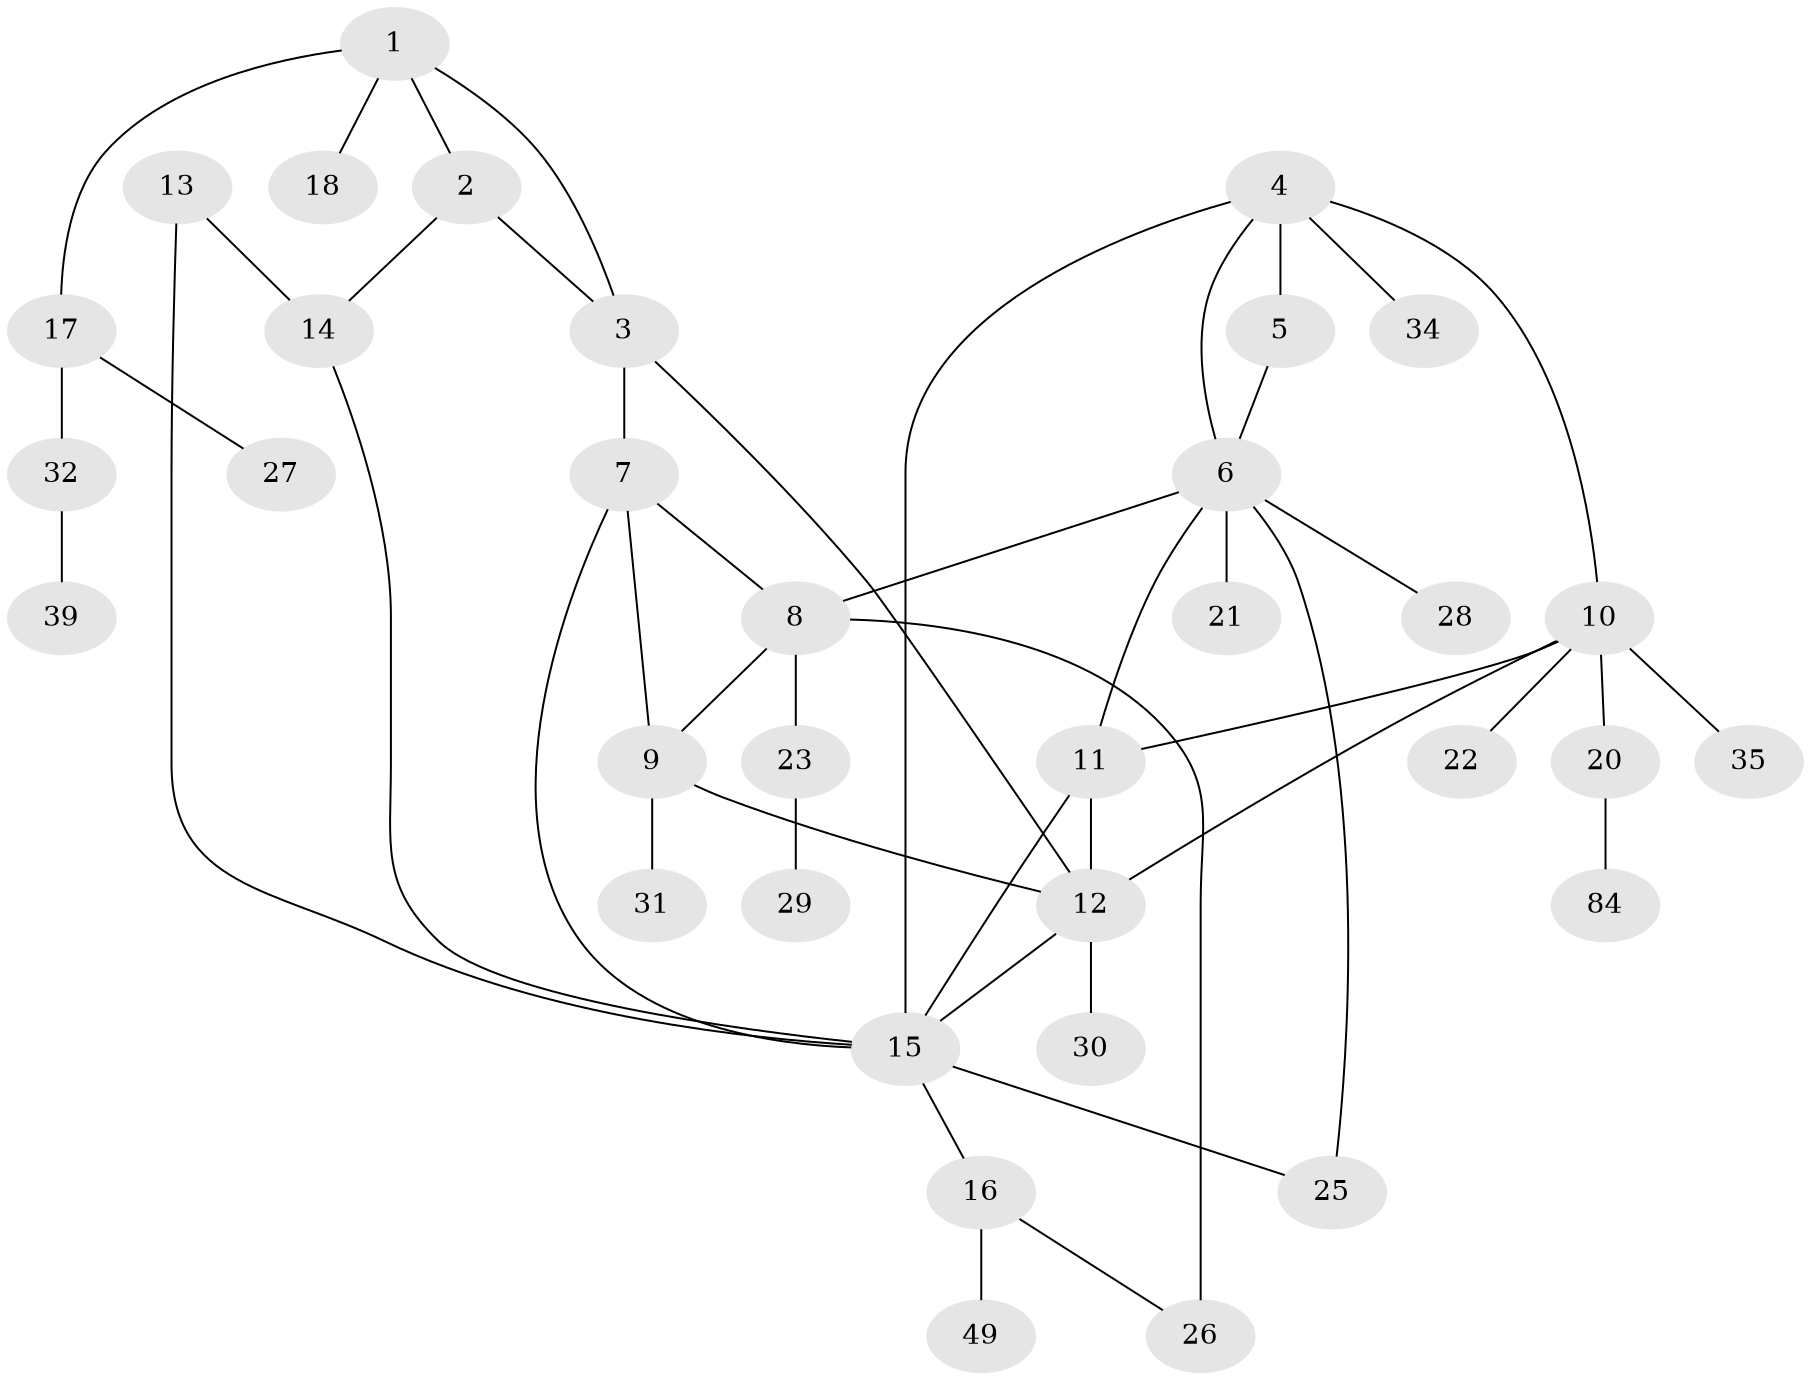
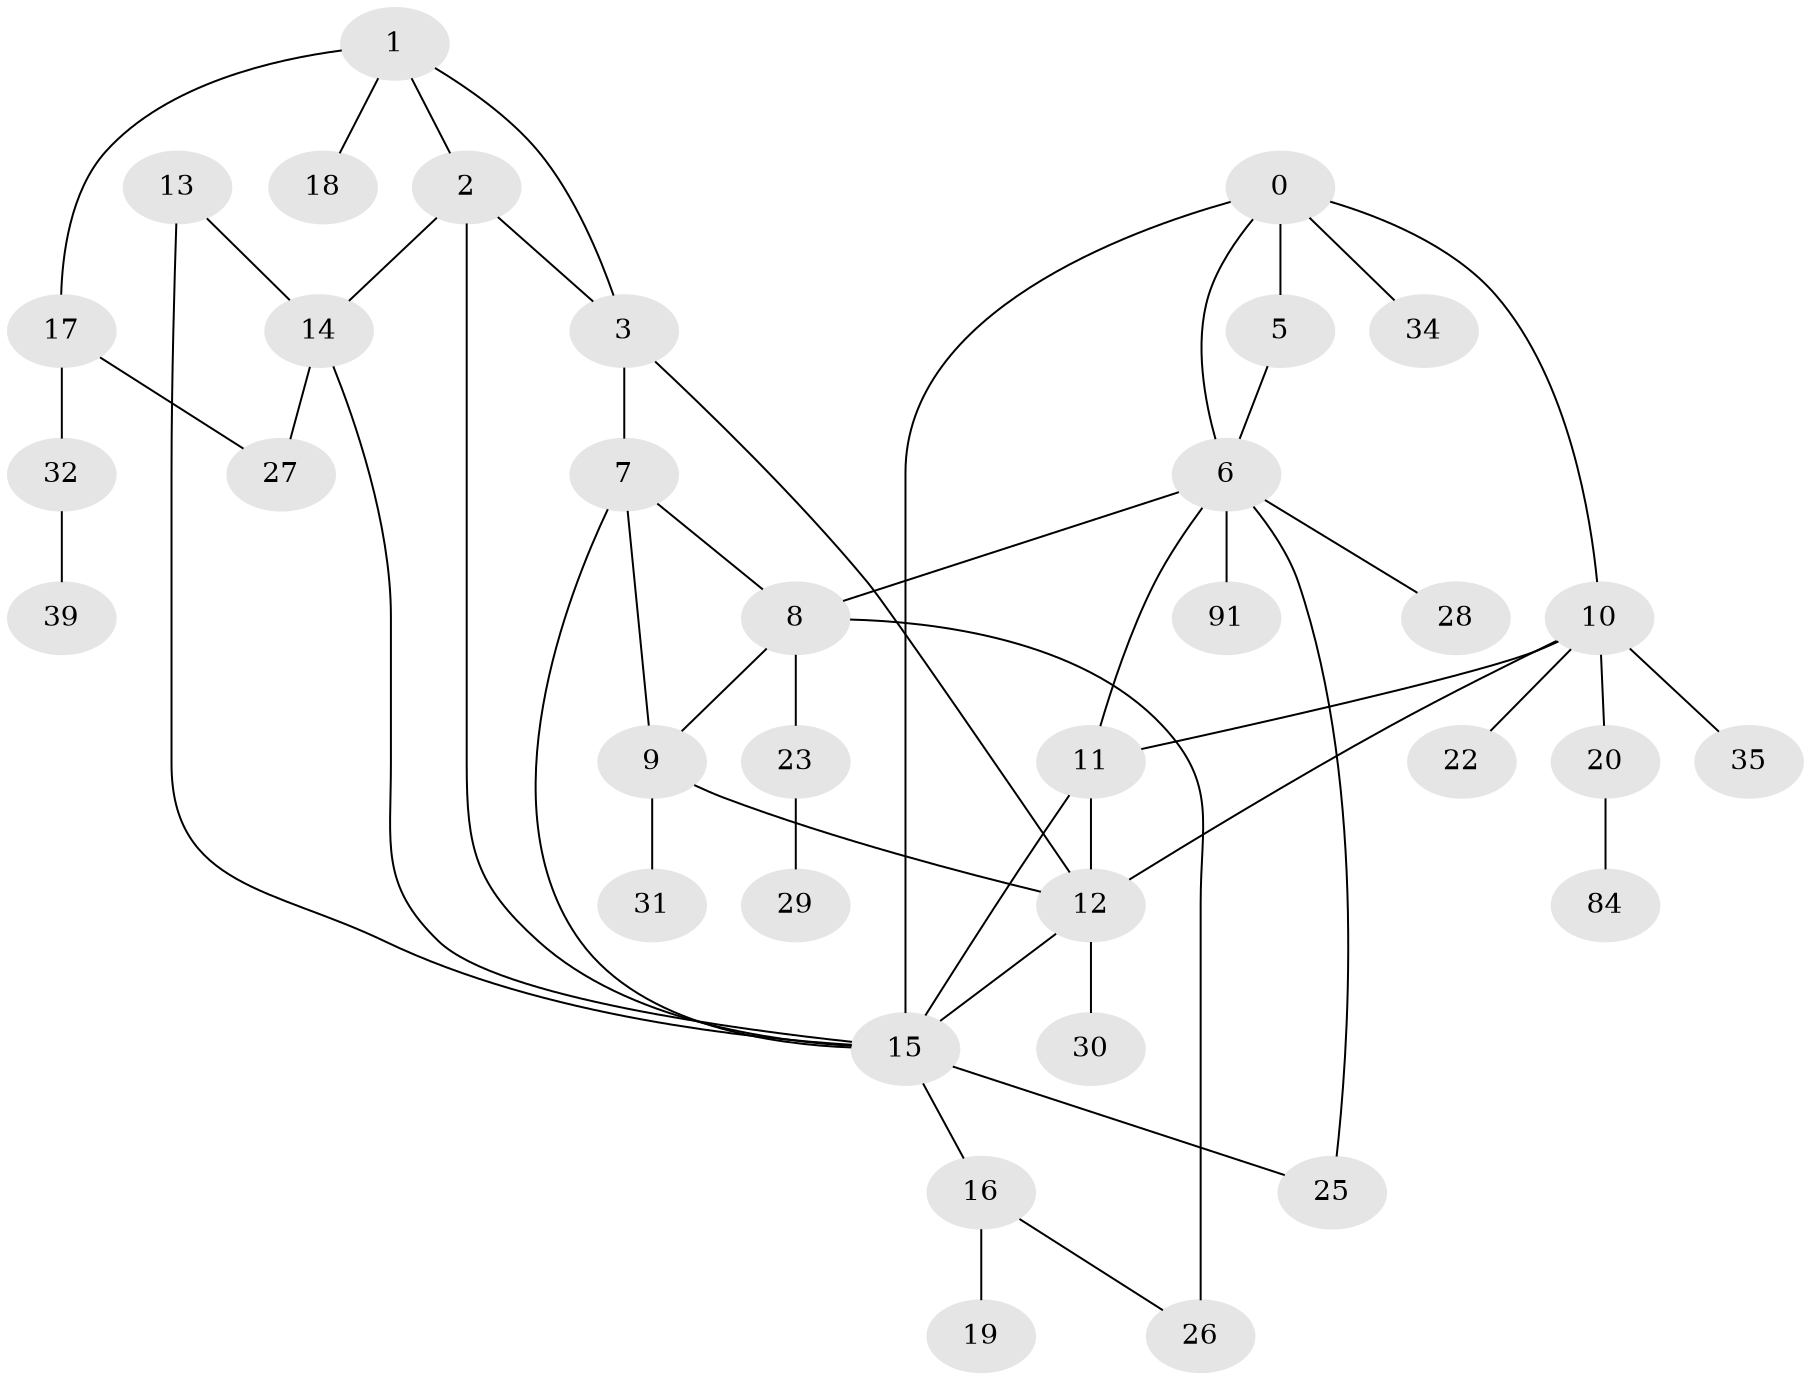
node "4": label "4" -> "0"
edge "14" -- "27": added
node "21": label "21" -> "91"
edge "2" -- "15": added
node "49": label "49" -> "19"
